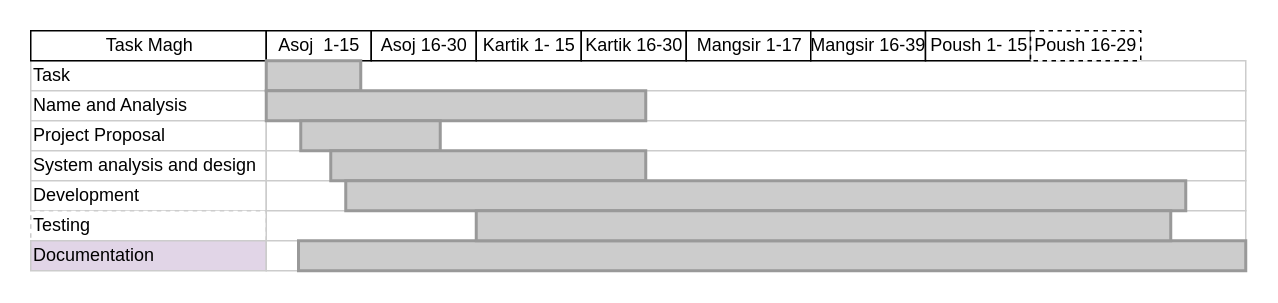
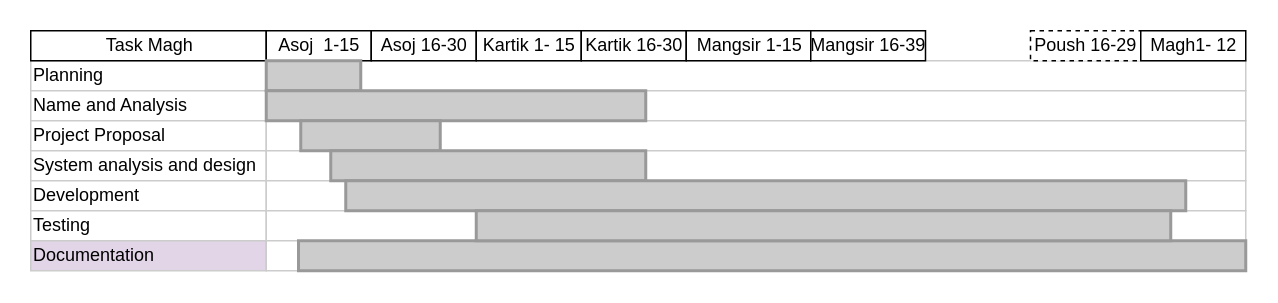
node "Mangsir 1-17": label "Mangsir 1-17" -> "Mangsir 1-15"
node "Poush 1- 15": removed
node "Magh1- 12": added
node "Task": label "Task" -> "Planning"
node "Testing": style dashed -> solid
